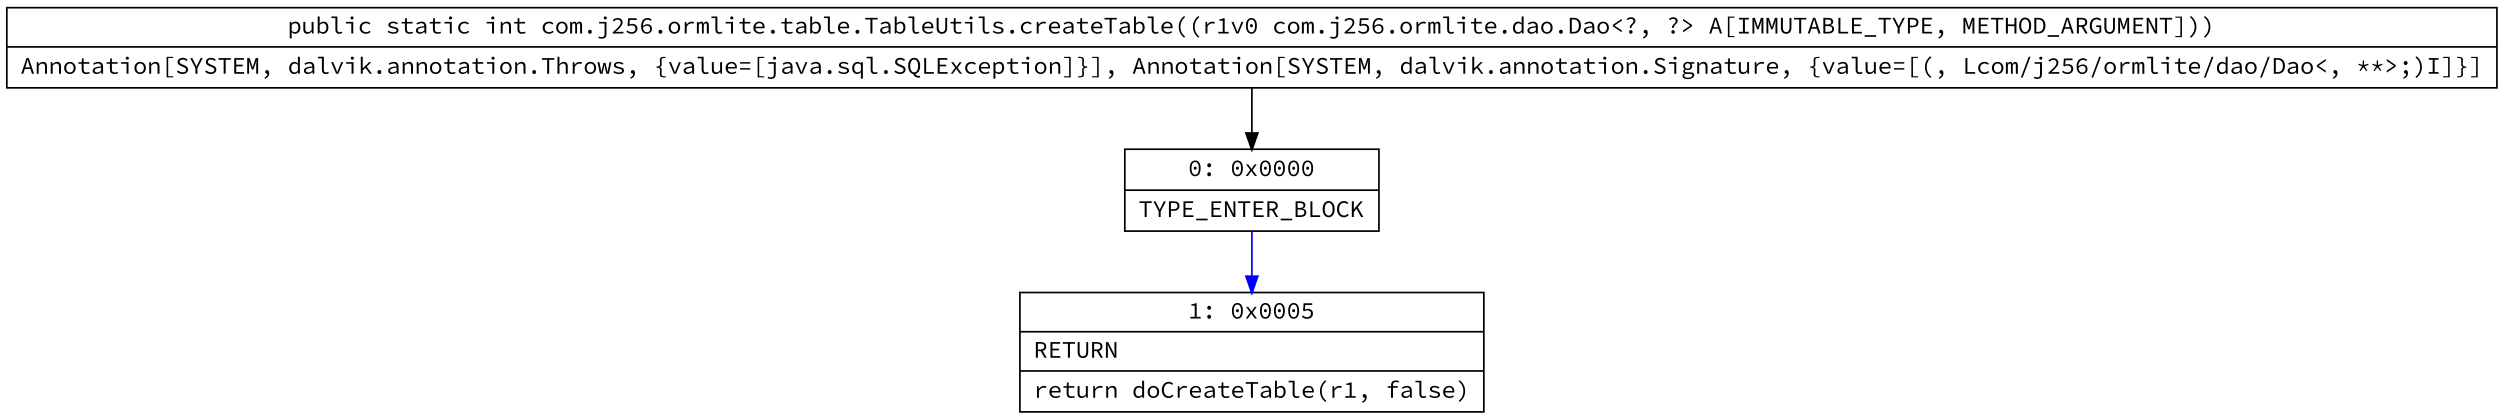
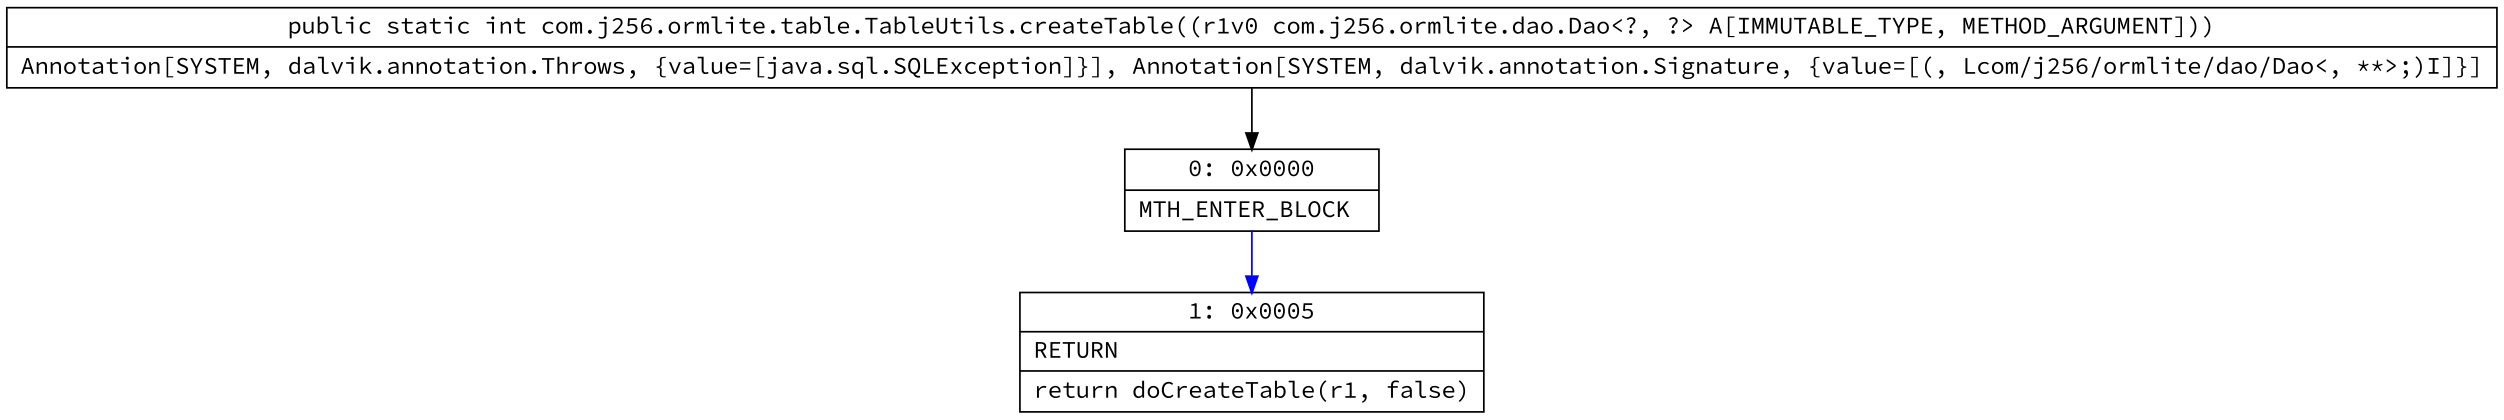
node "0: 0x0000": text "TYPE_ENTER_BLOCK" -> "MTH_ENTER_BLOCK"
